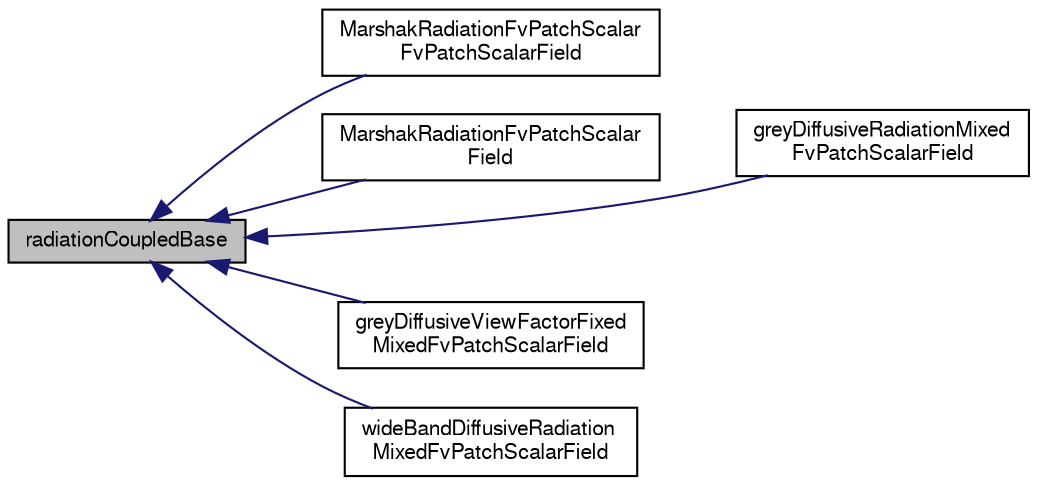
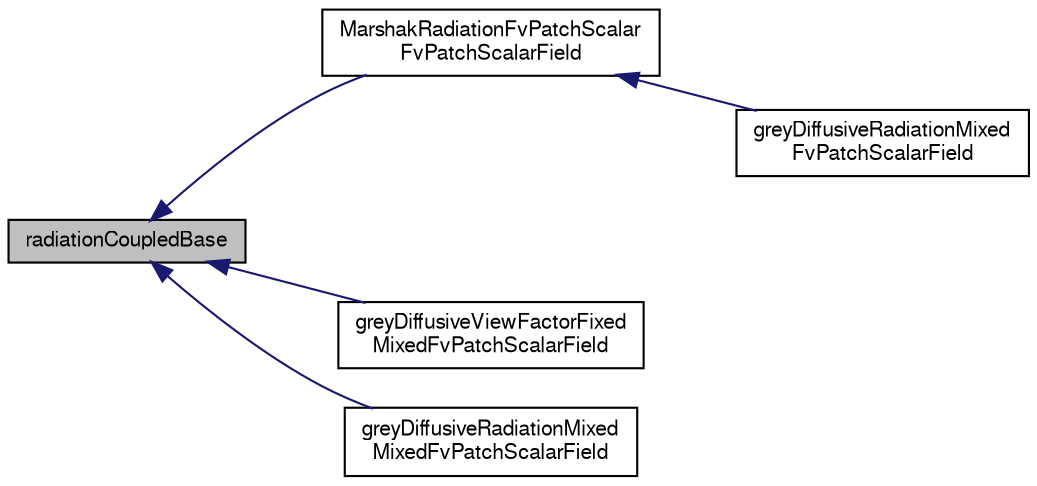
node "MarshakRadiationFvPatchScalar Field": removed
edge "greyDiffusiveRadiationMixed FvPatchScalarField" -> "radiationCoupledBase": now "greyDiffusiveRadiationMixed FvPatchScalarField" -> "MarshakRadiationFvPatchScalar FvPatchScalarField"
node "wideBandDiffusiveRadiation MixedFvPatchScalarField": label "wideBandDiffusiveRadiation MixedFvPatchScalarField" -> "greyDiffusiveRadiationMixed MixedFvPatchScalarField"
